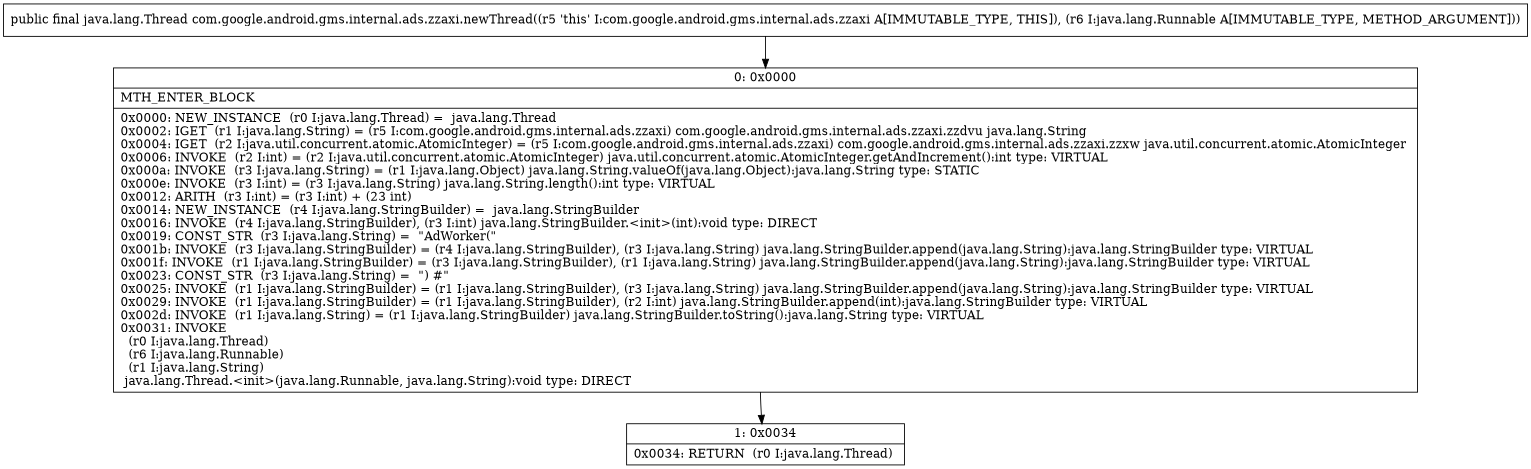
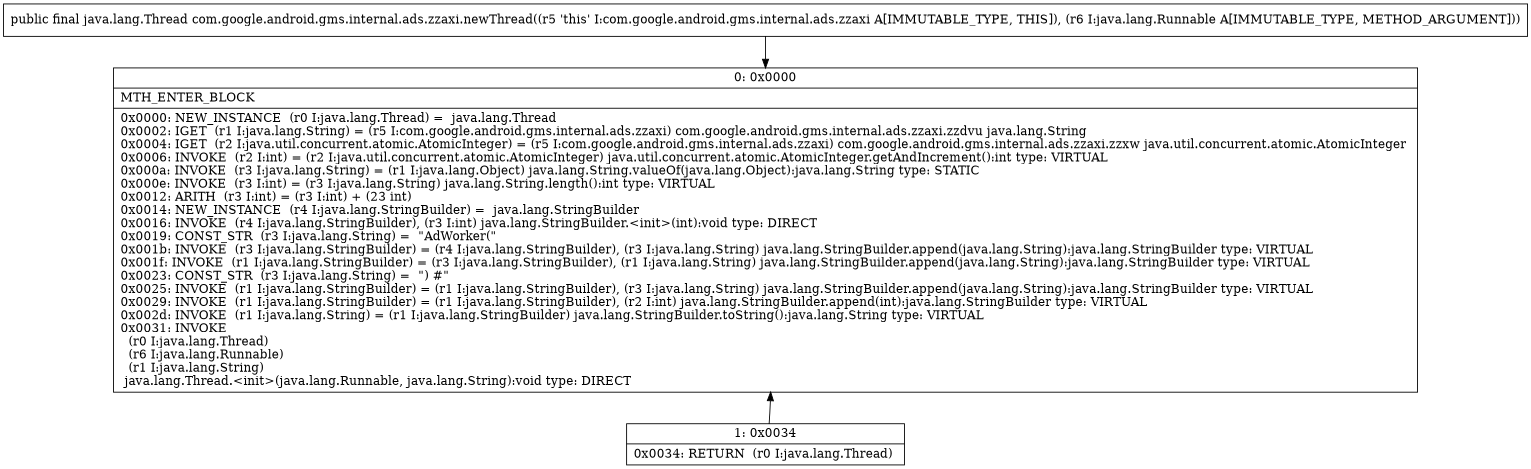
edge "0: 0x0000" -> "1: 0x0034": reversed
